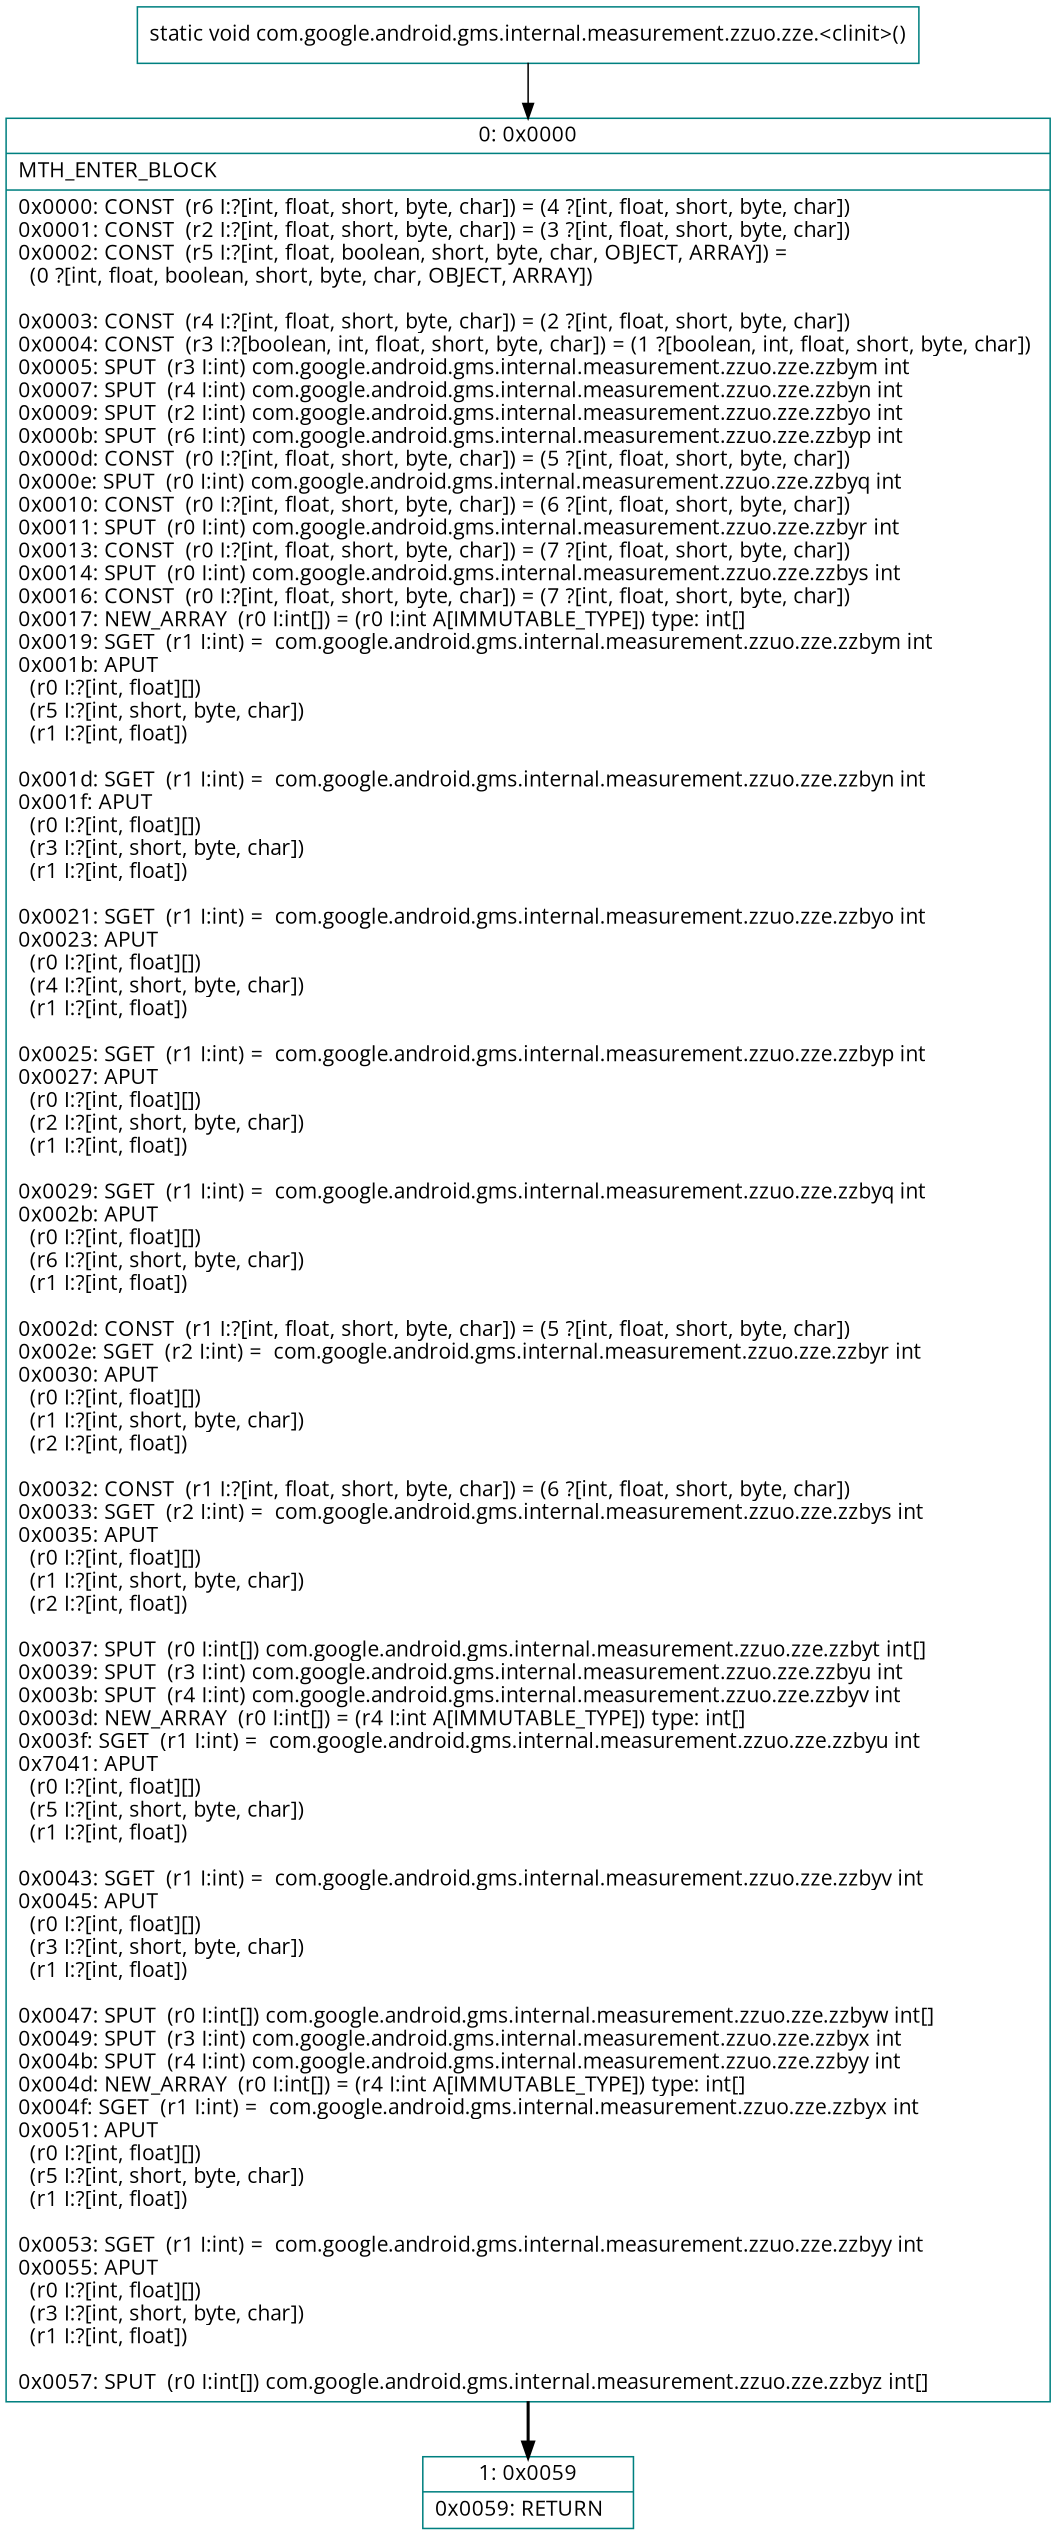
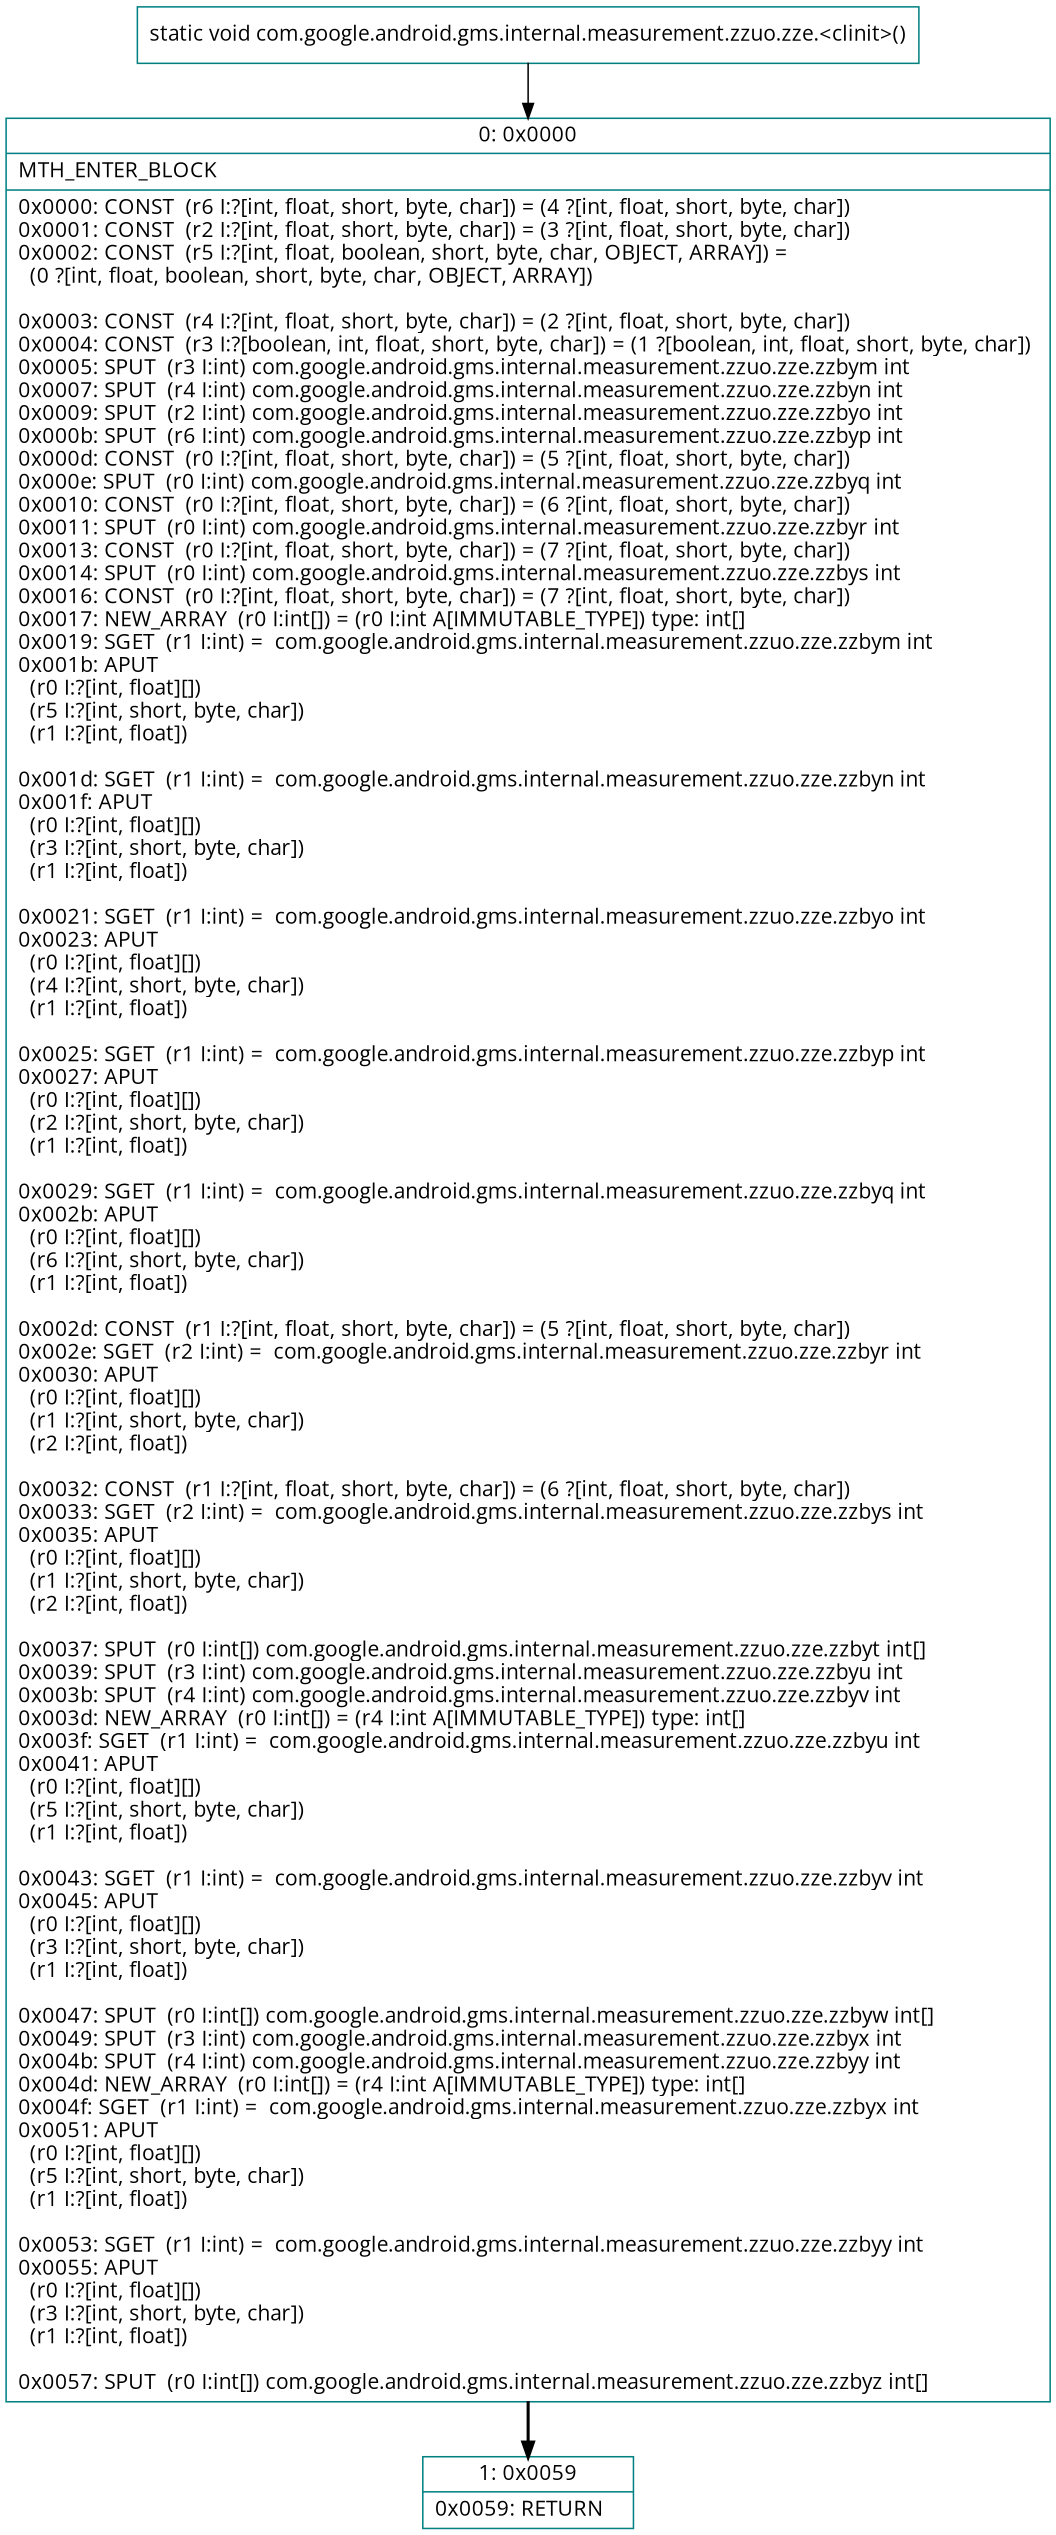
node "0: 0x0000": text "0x7041: APUT" -> "0x0041: APUT"
